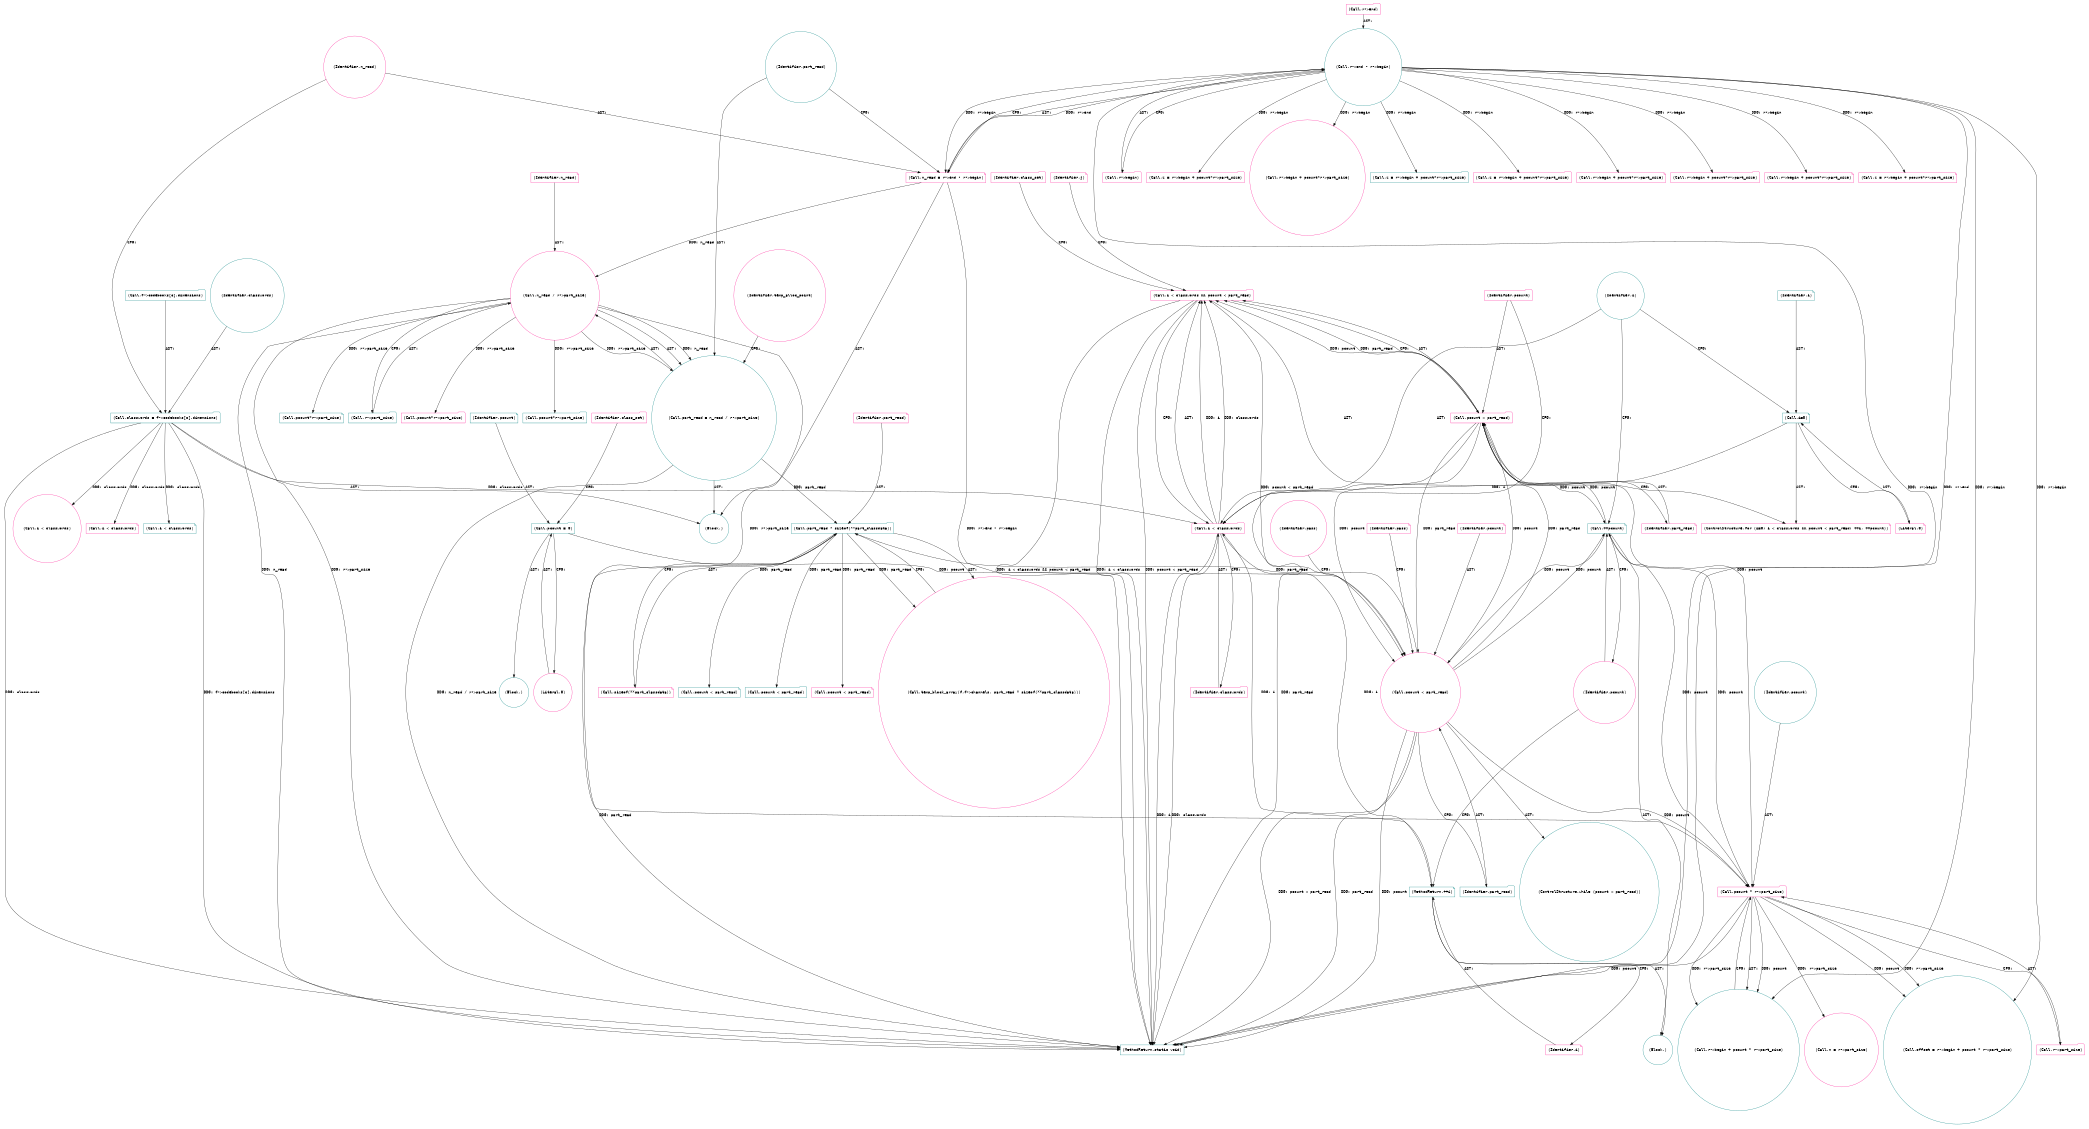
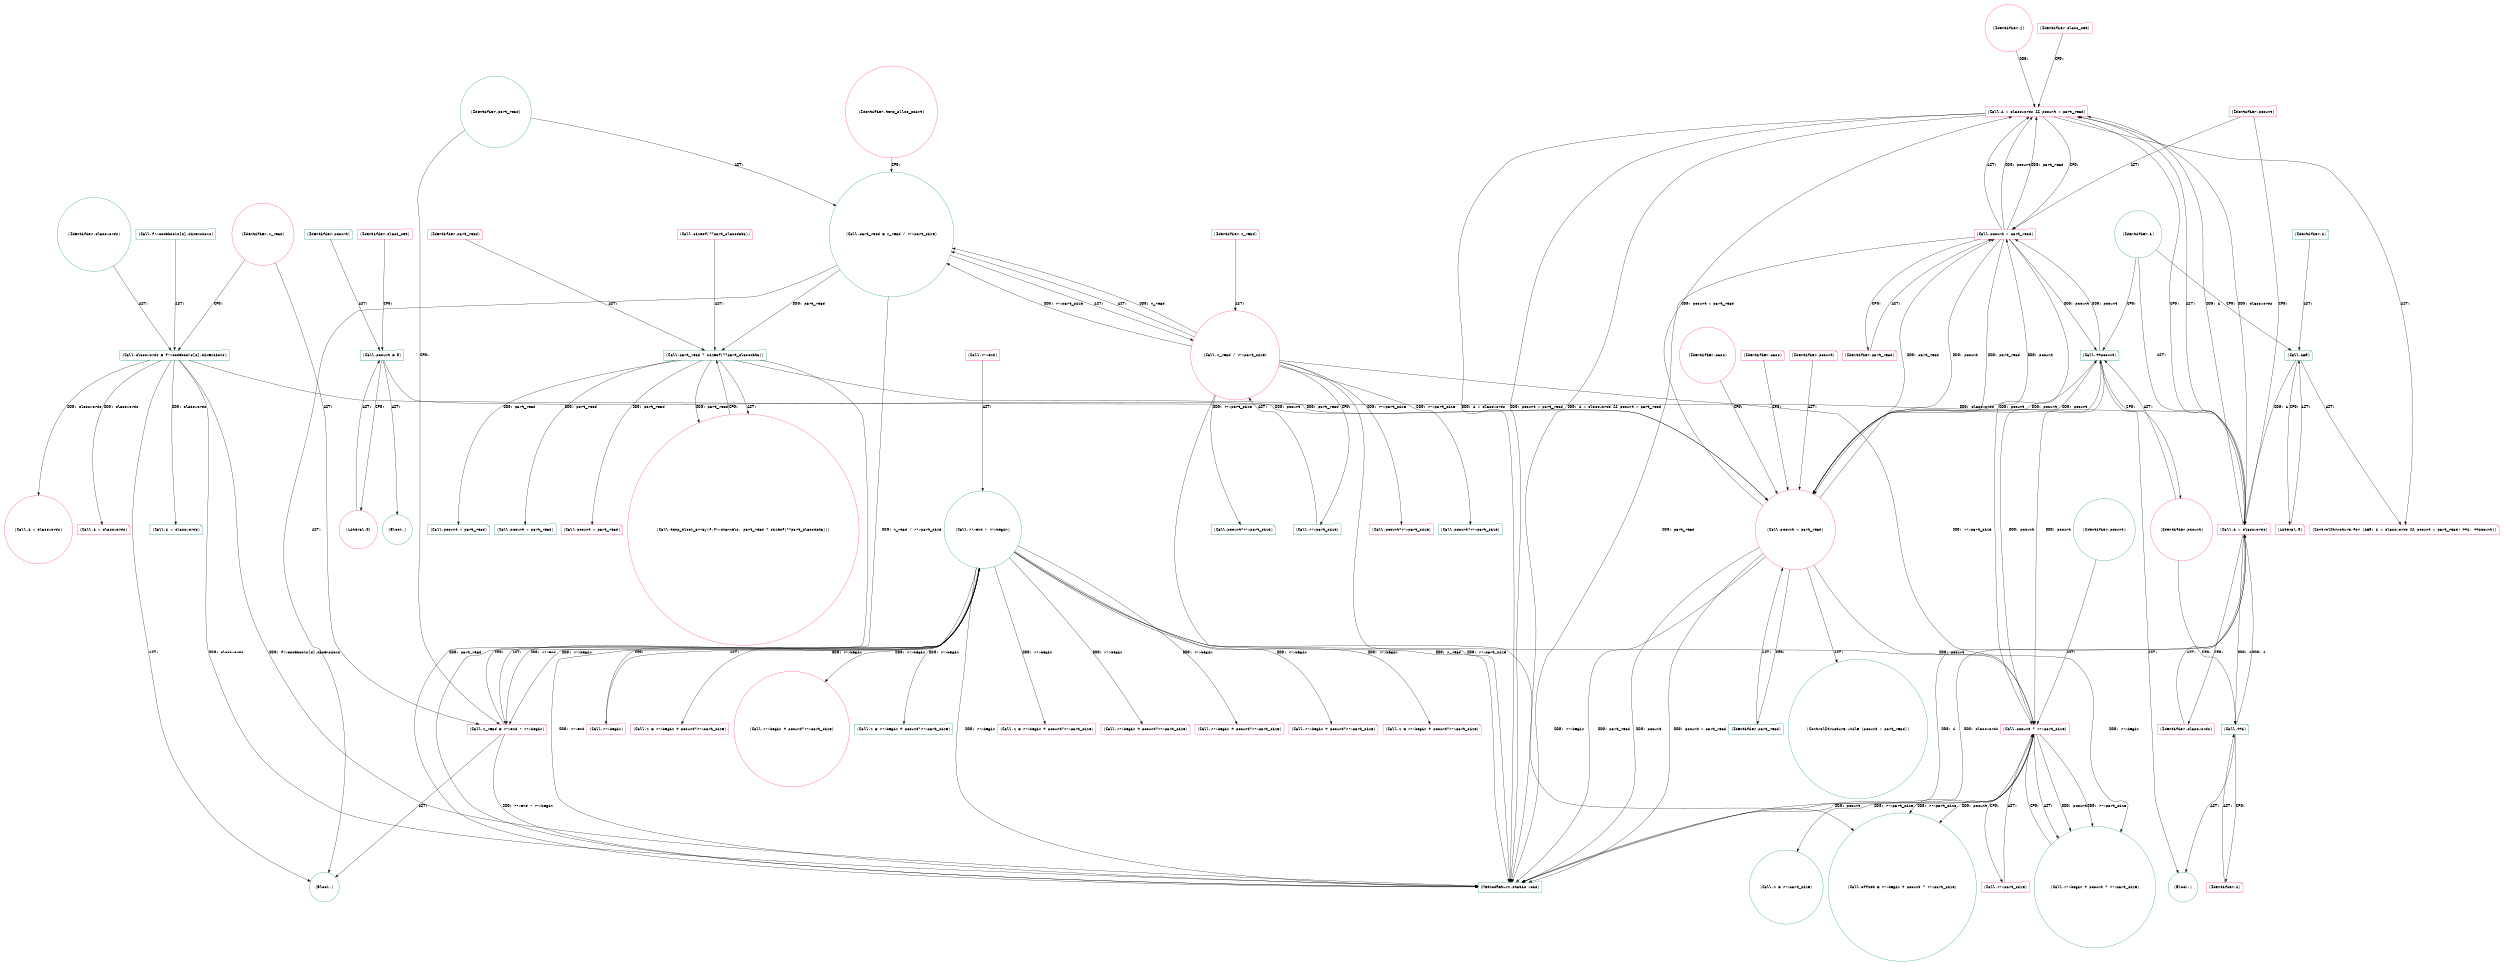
node "(Identifier,j)": shape note -> circle
edge "(Call,n_read = r->end - r->begin)" -> "(Call,n_read / r->part_size)": removed, label "DDG: n_read"
edge "(Identifier,j)" -> "(Call,i < classwords && pcount < part_read)": label "CFG: " -> "DDG: "
edge "(Call,part_read * sizeof(**part_classdata))" -> "(Call,sizeof(**part_classdata))": removed, label "CFG:"
node "(MethodReturn,++i)": label "(MethodReturn,++i)" -> "(Call,++i)"
node "(Call,n = r->part_size)": color deeppink -> teal
